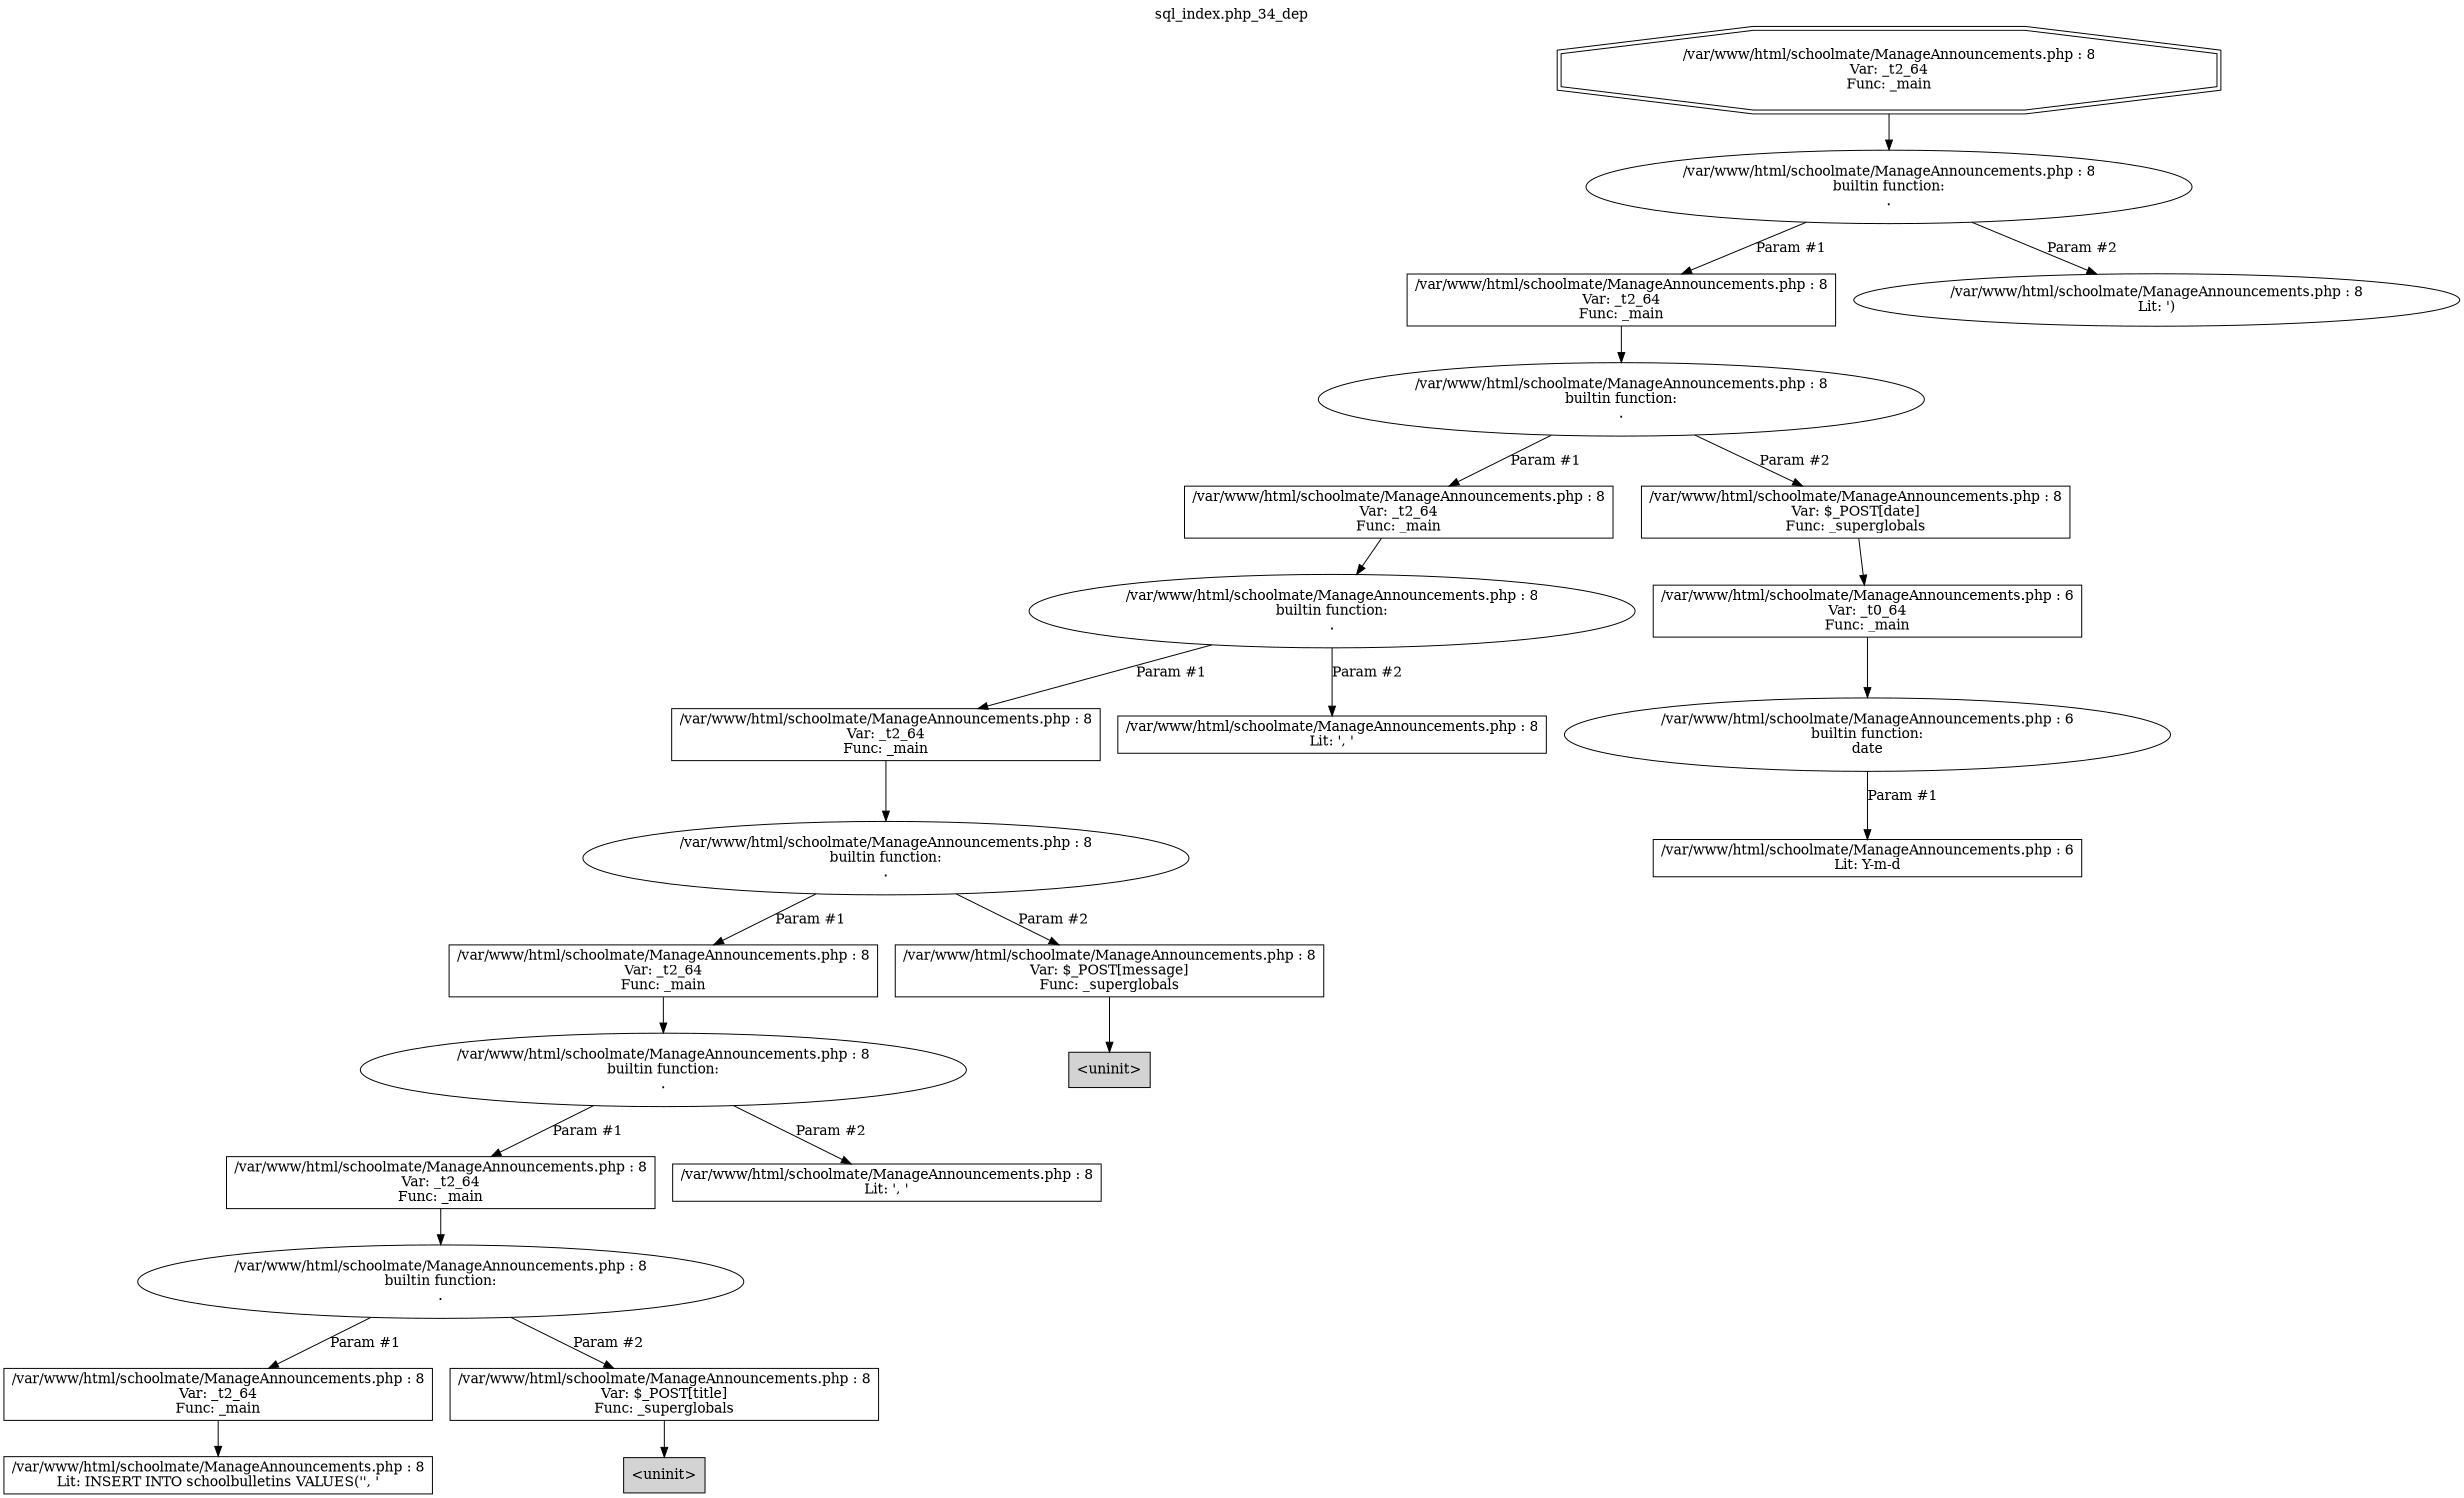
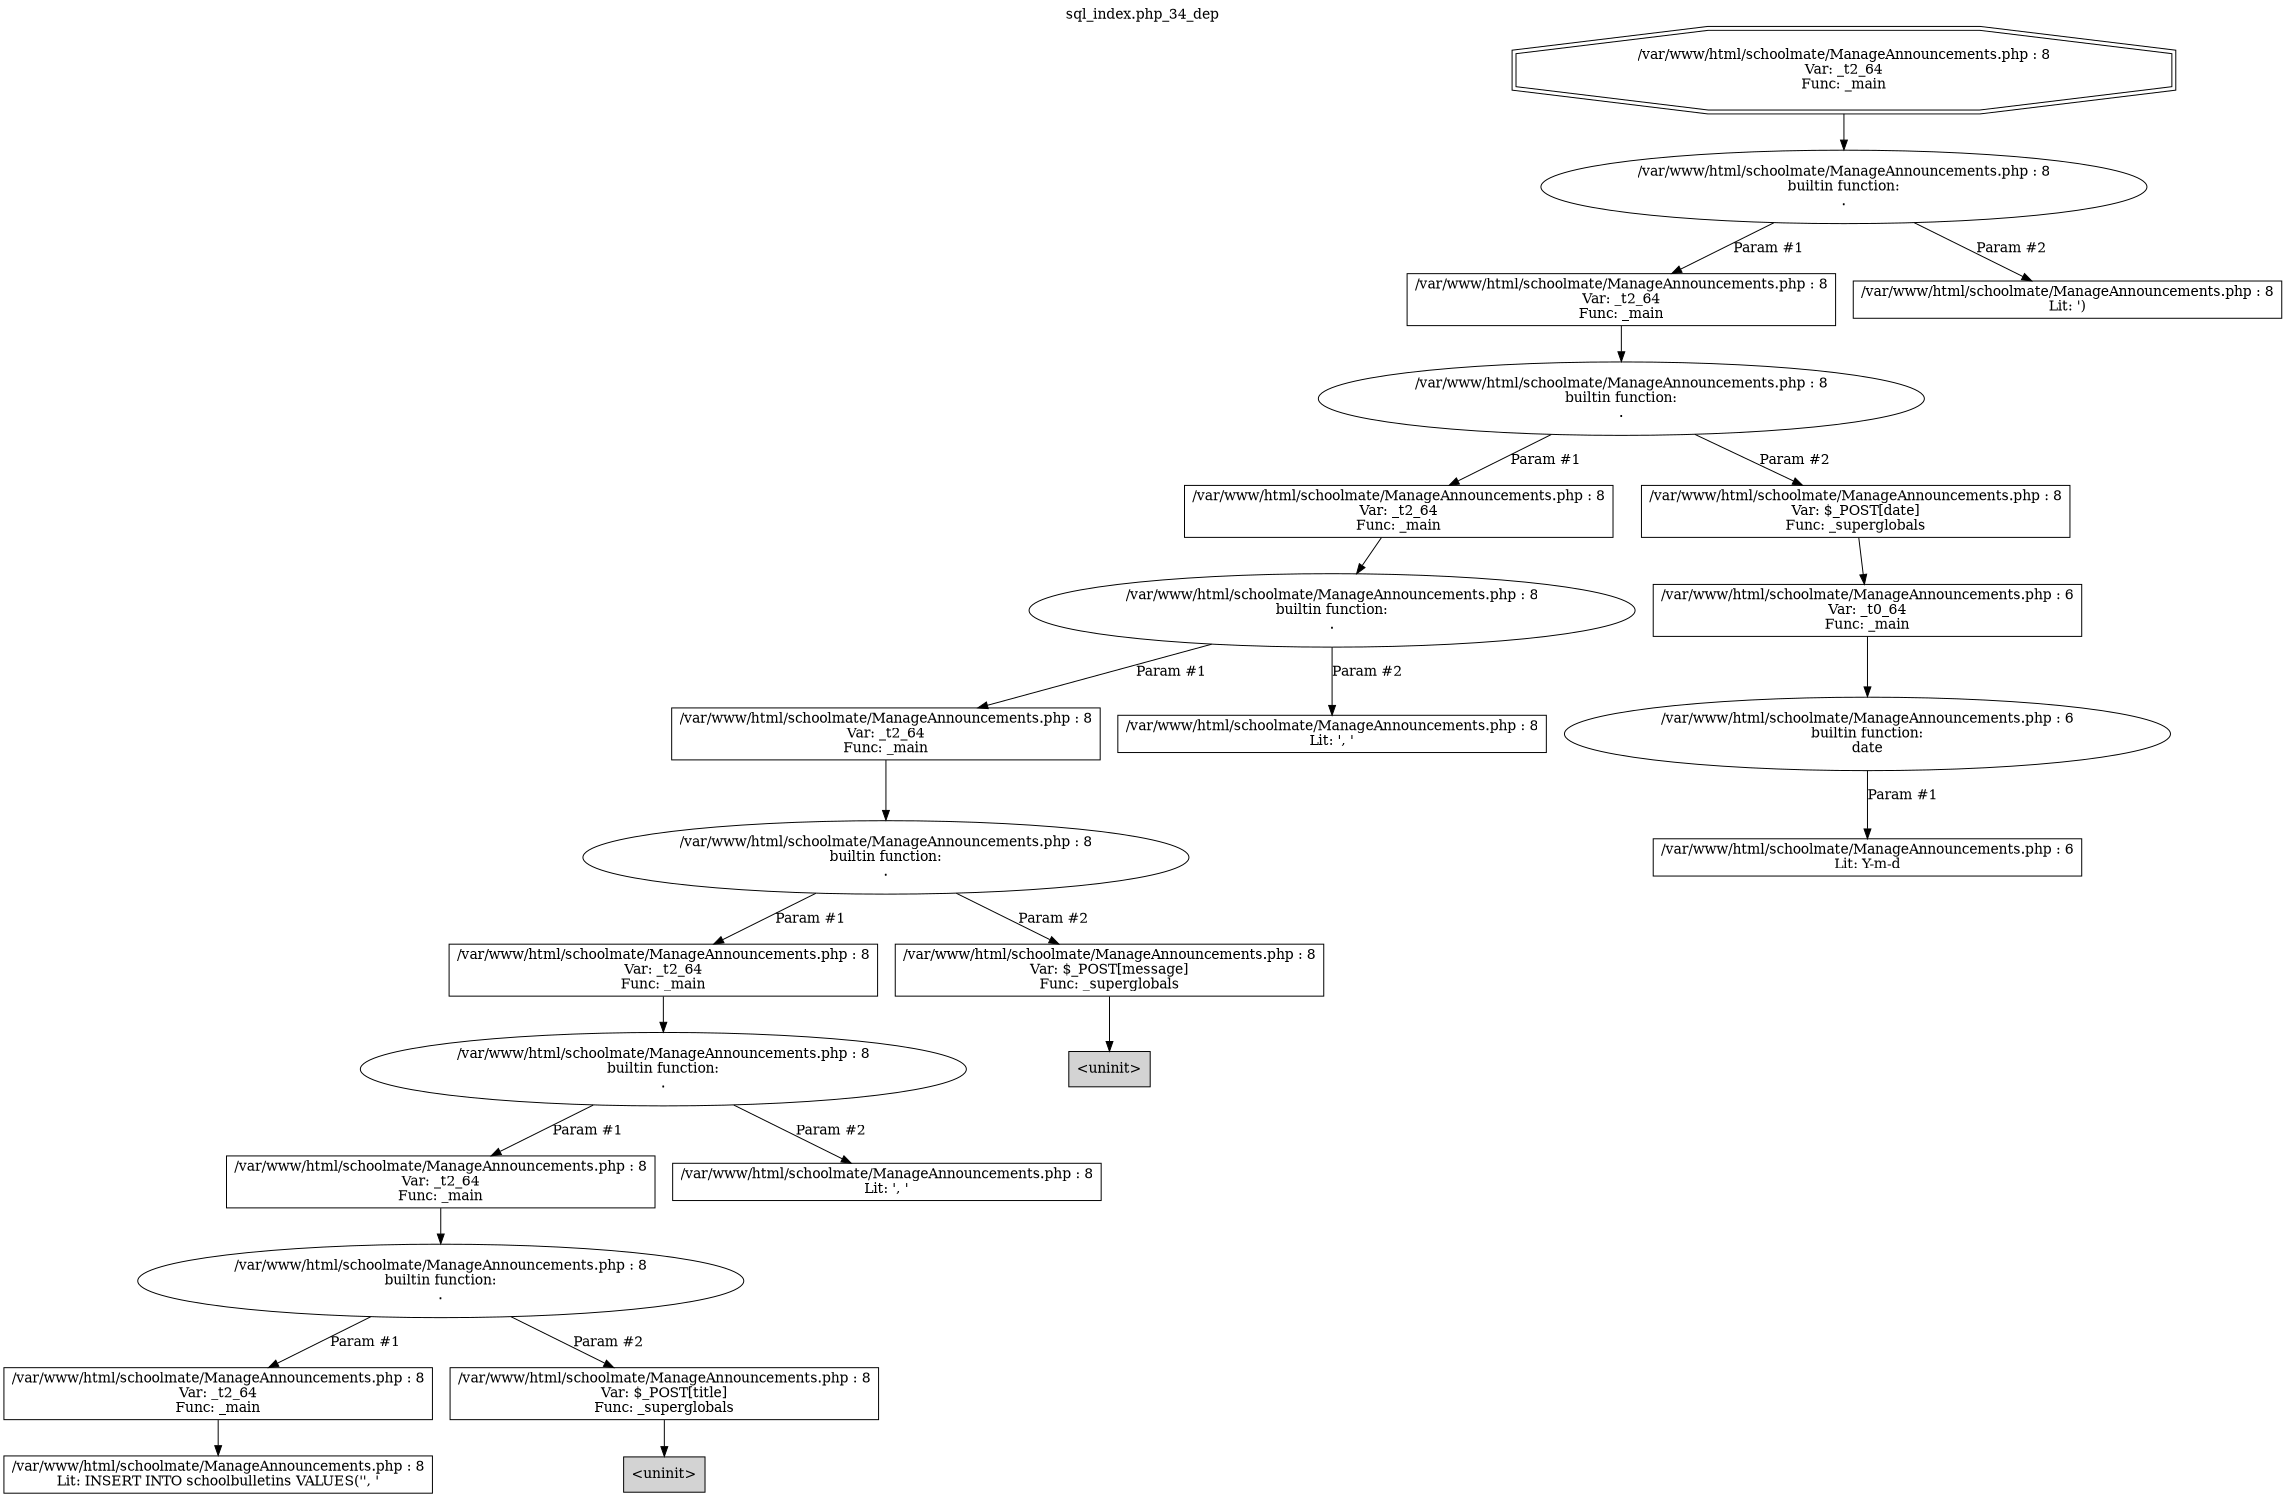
node "/var/www/html/schoolmate/ManageAnnouncements.php : 8 Lit: ')": shape ellipse -> box
